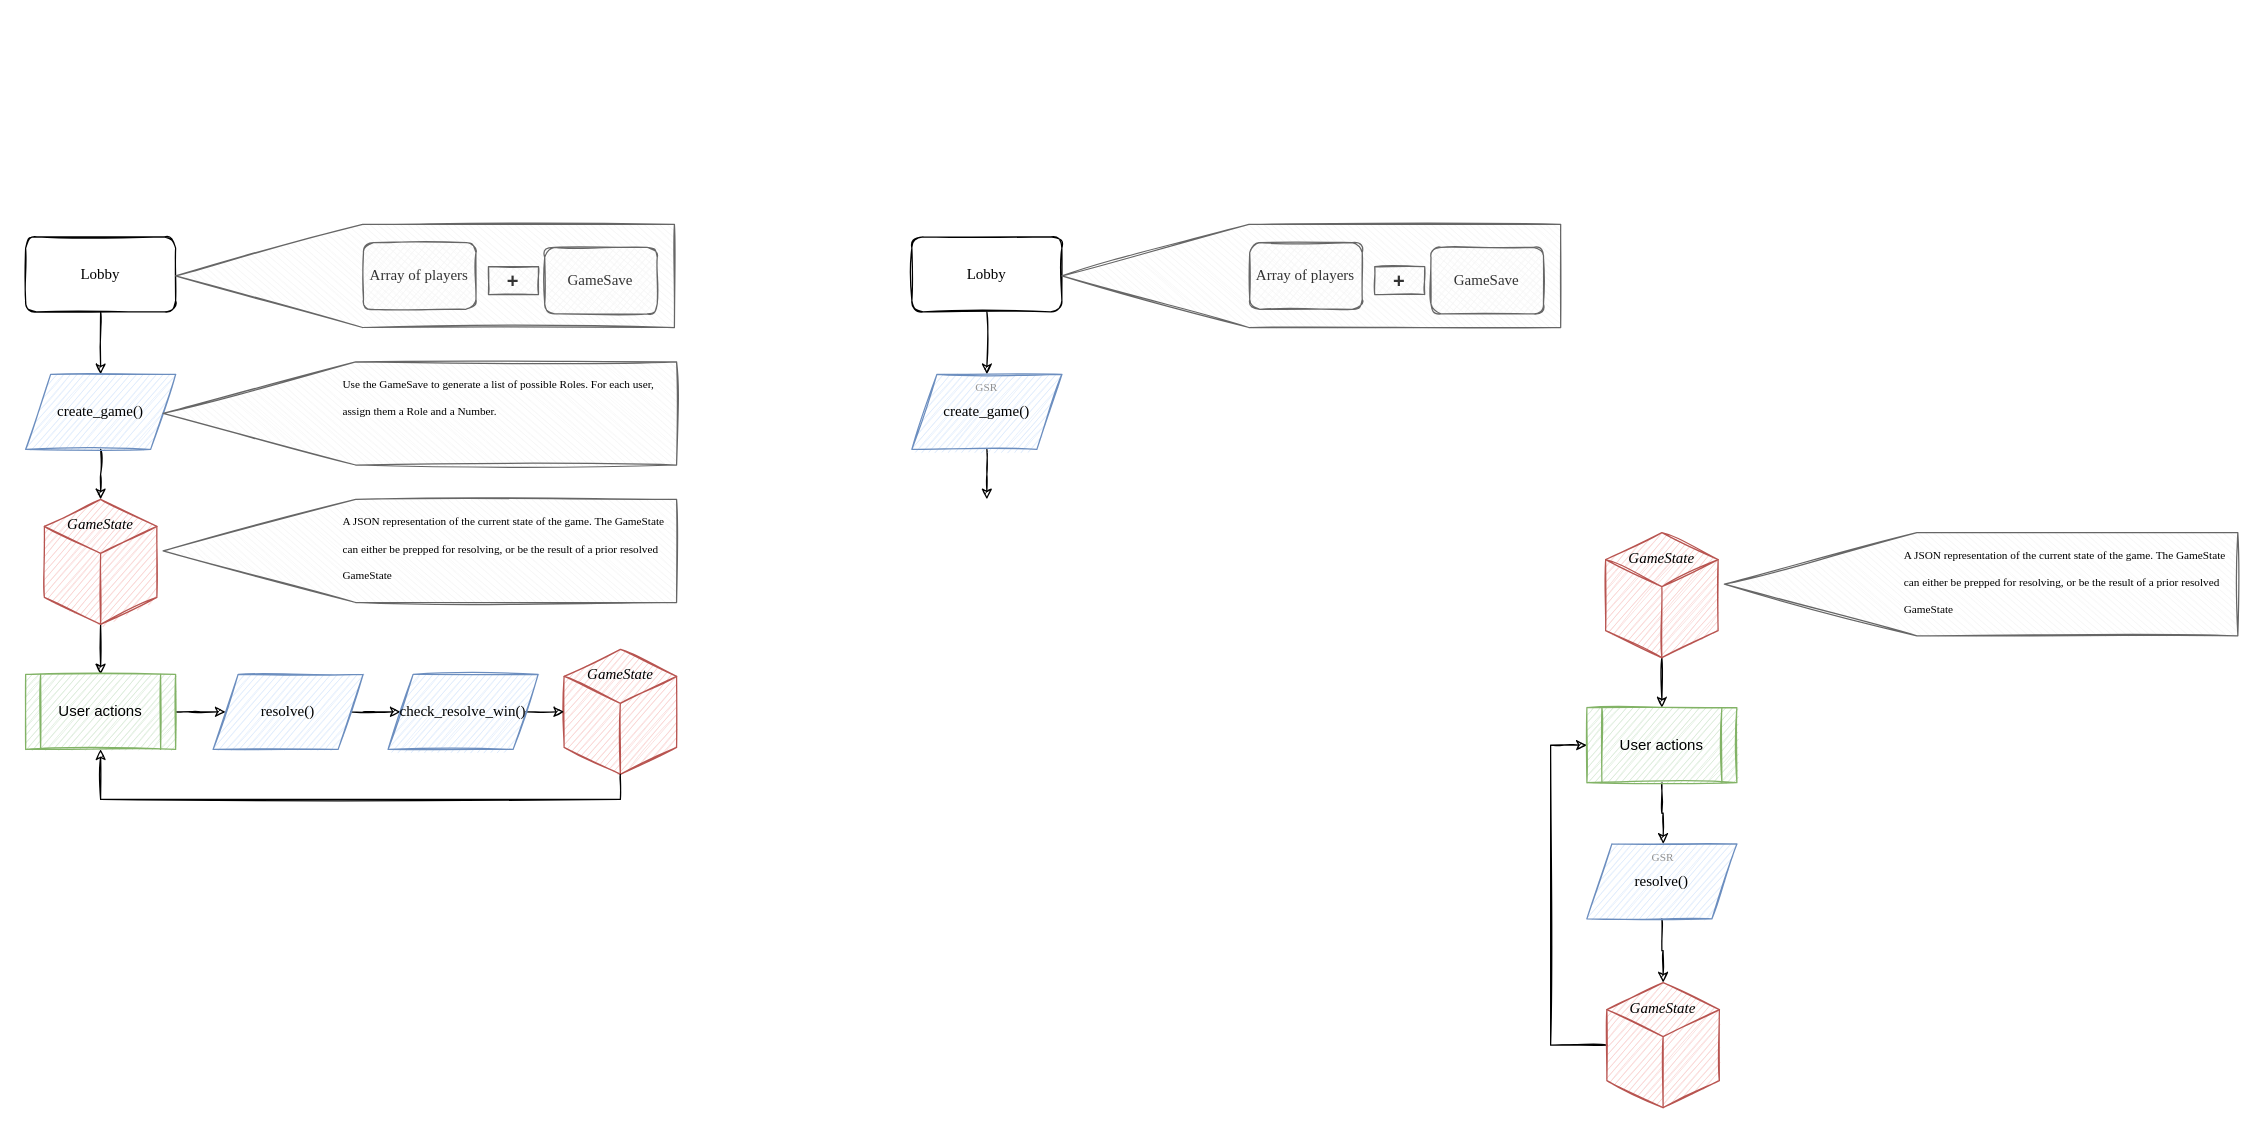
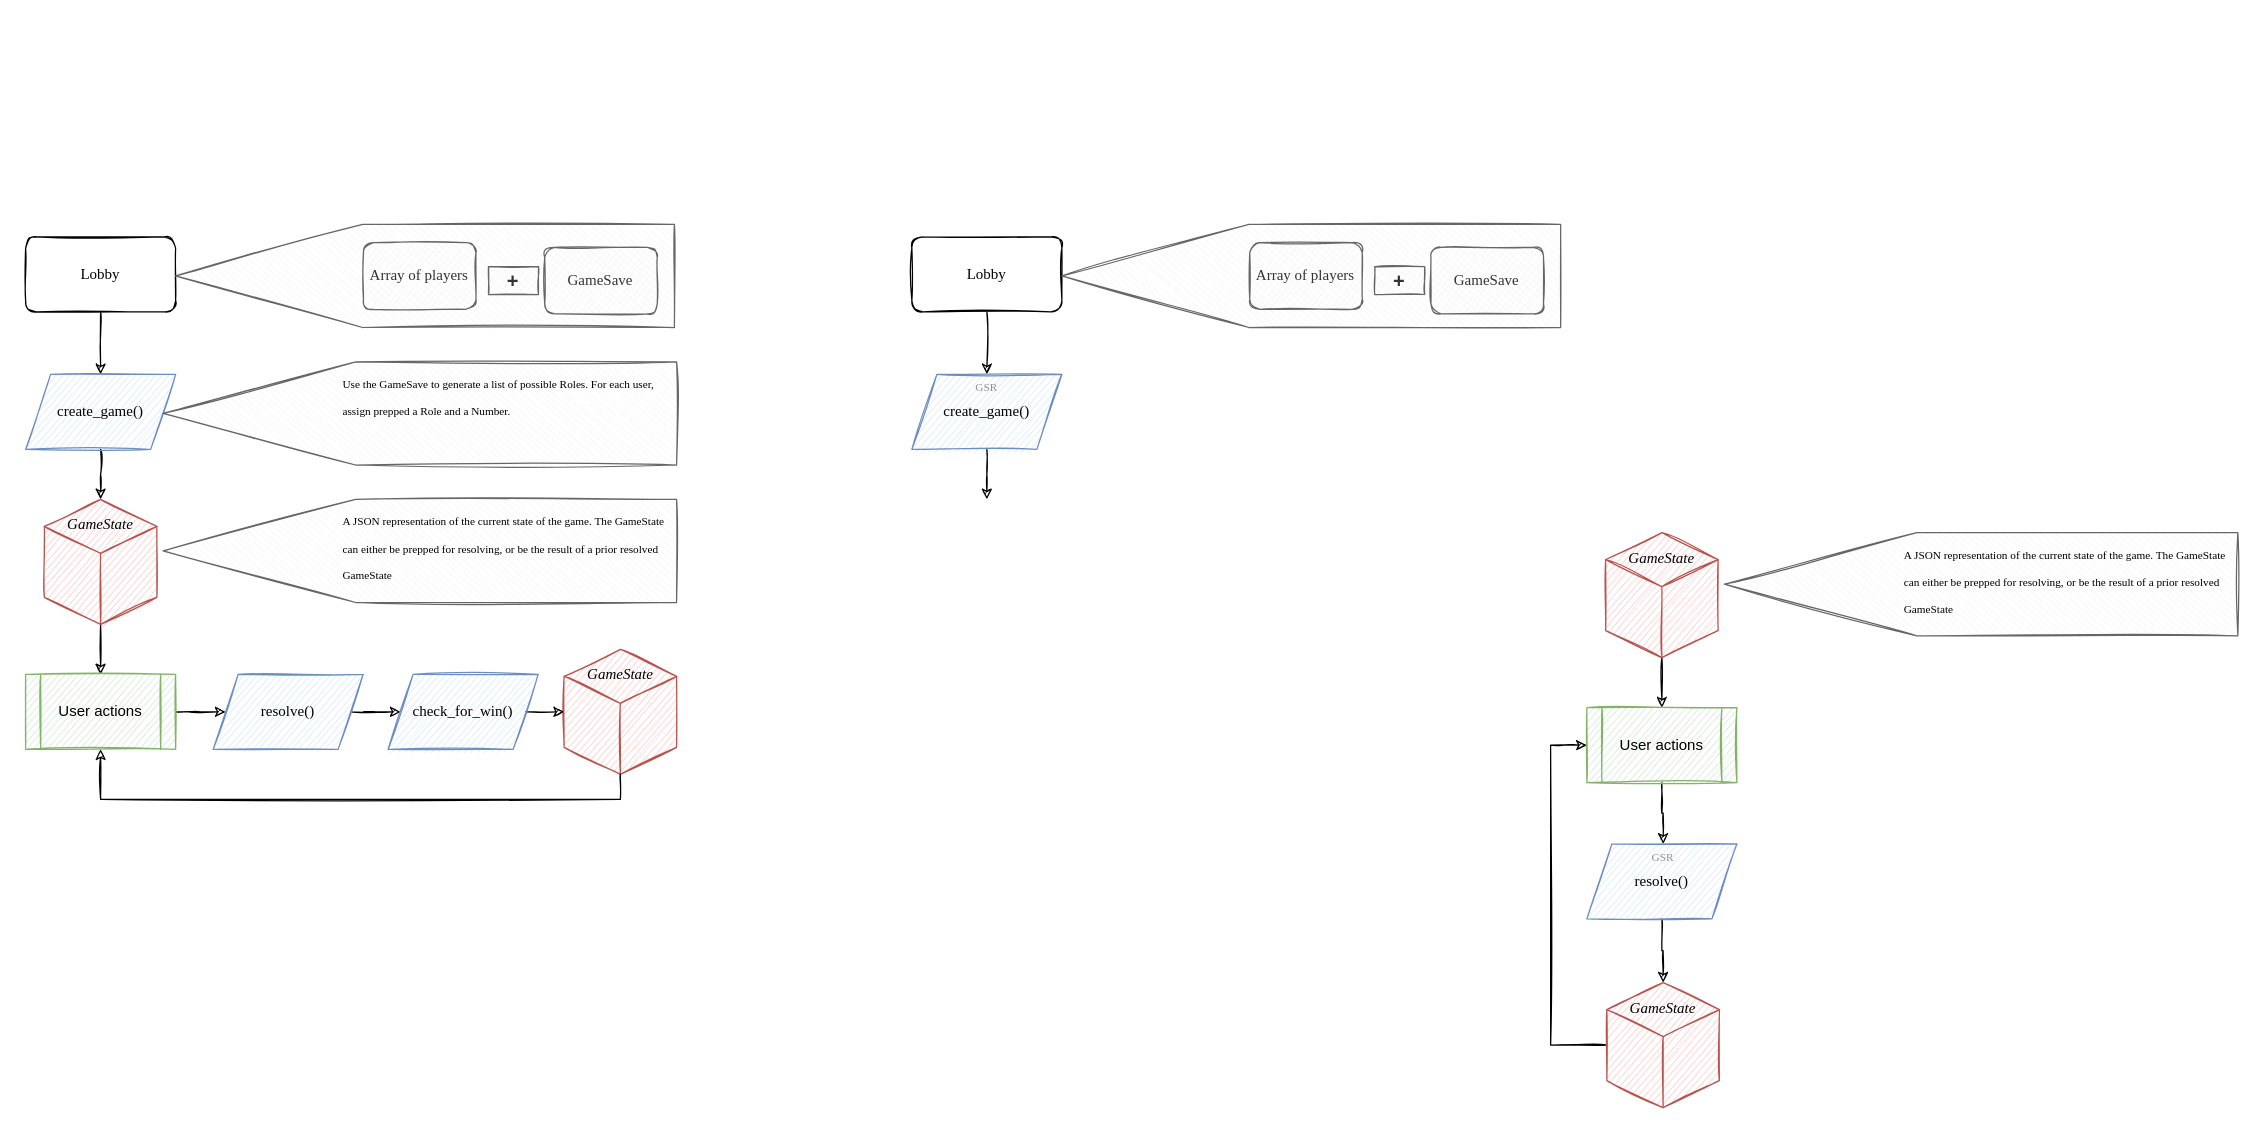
node "Use the GameSave to generate a list of possible Roles. For each user, assign them a Role and a Number.": label "Use the GameSave to generate a list of possible Roles. For each user, assign them a Role and a Number." -> "Use the GameSave to generate a list of possible Roles. For each user, assign prepped a Role and a Number."
node "check_resolve_win()": label "check_resolve_win()" -> "check_for_win()"
